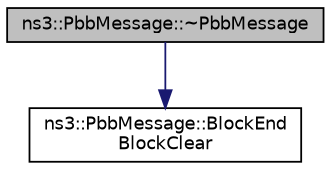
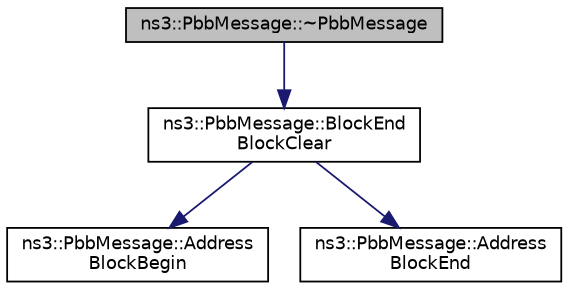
node "ns3::PbbMessage::Address BlockBegin": added
node "ns3::PbbMessage::Address BlockEnd": added
